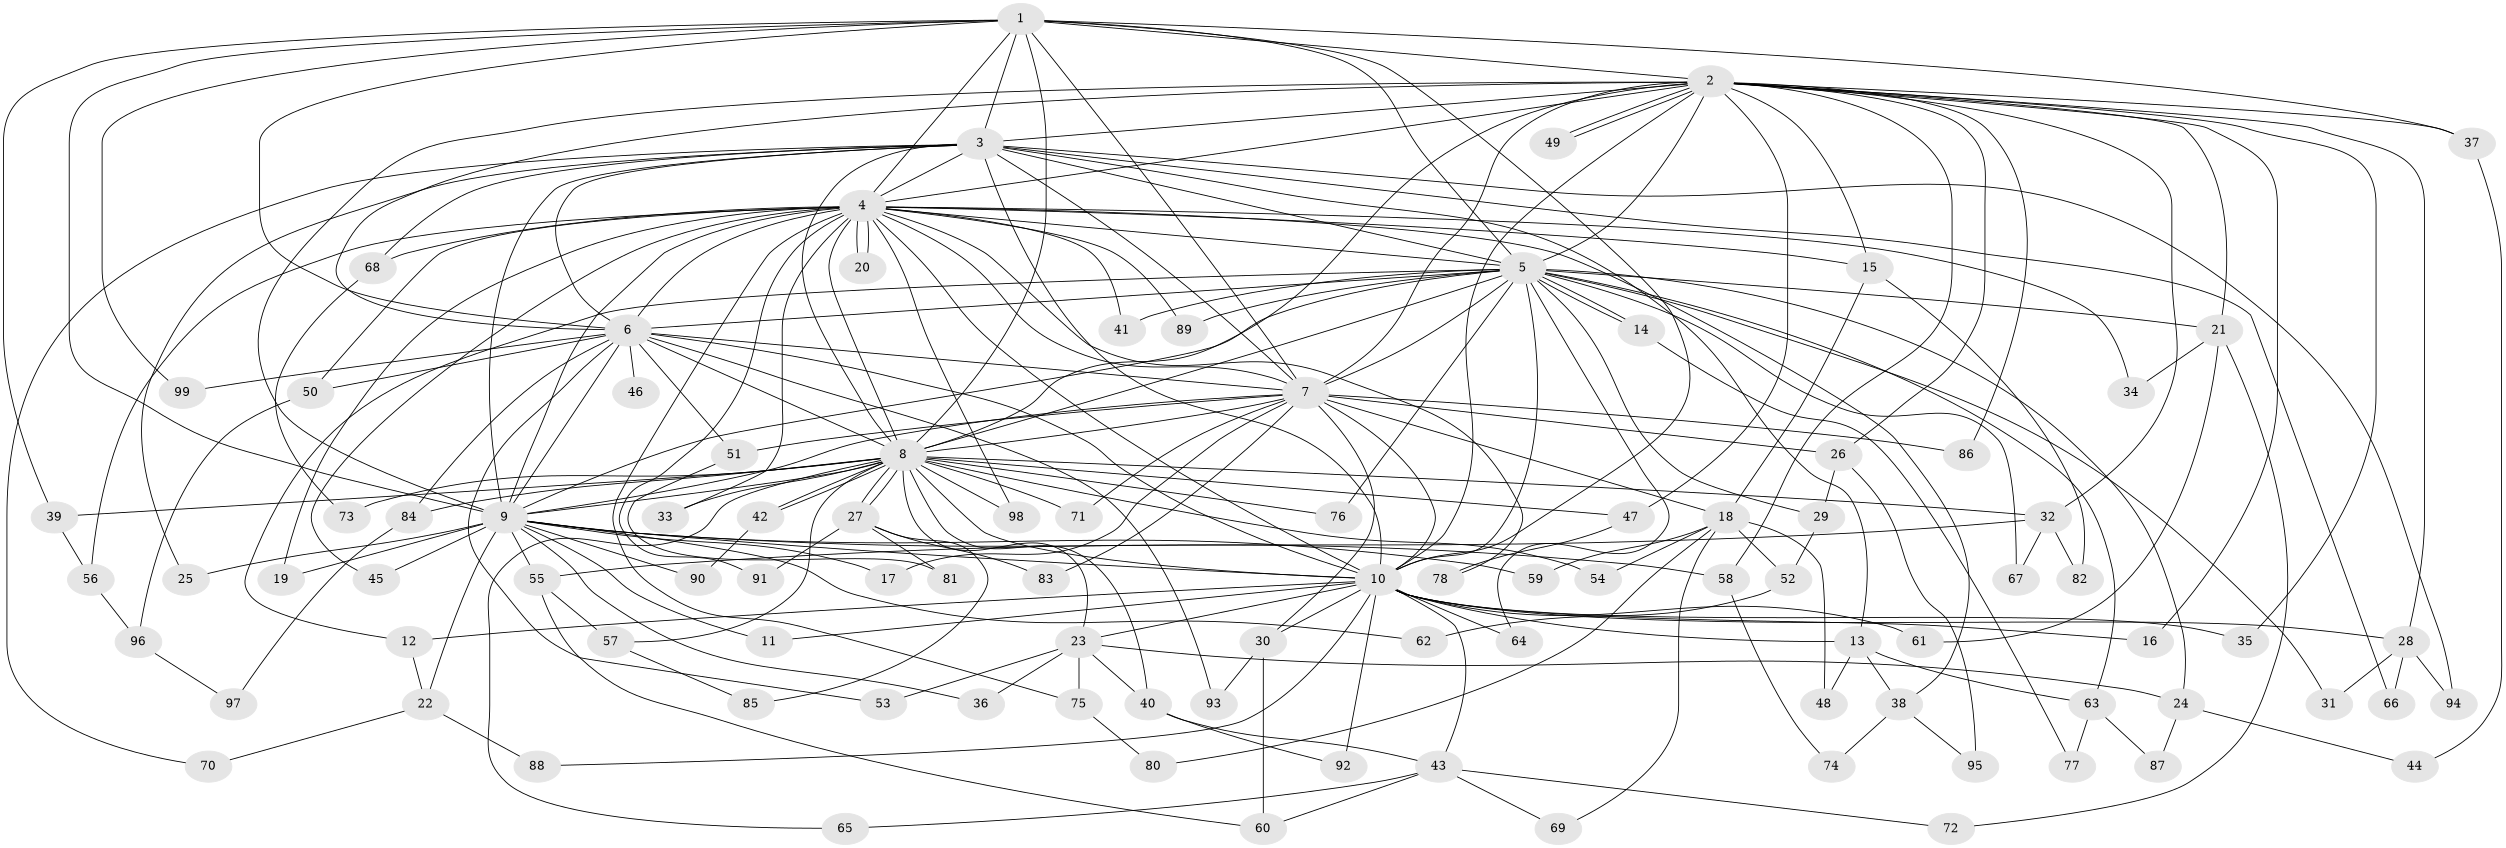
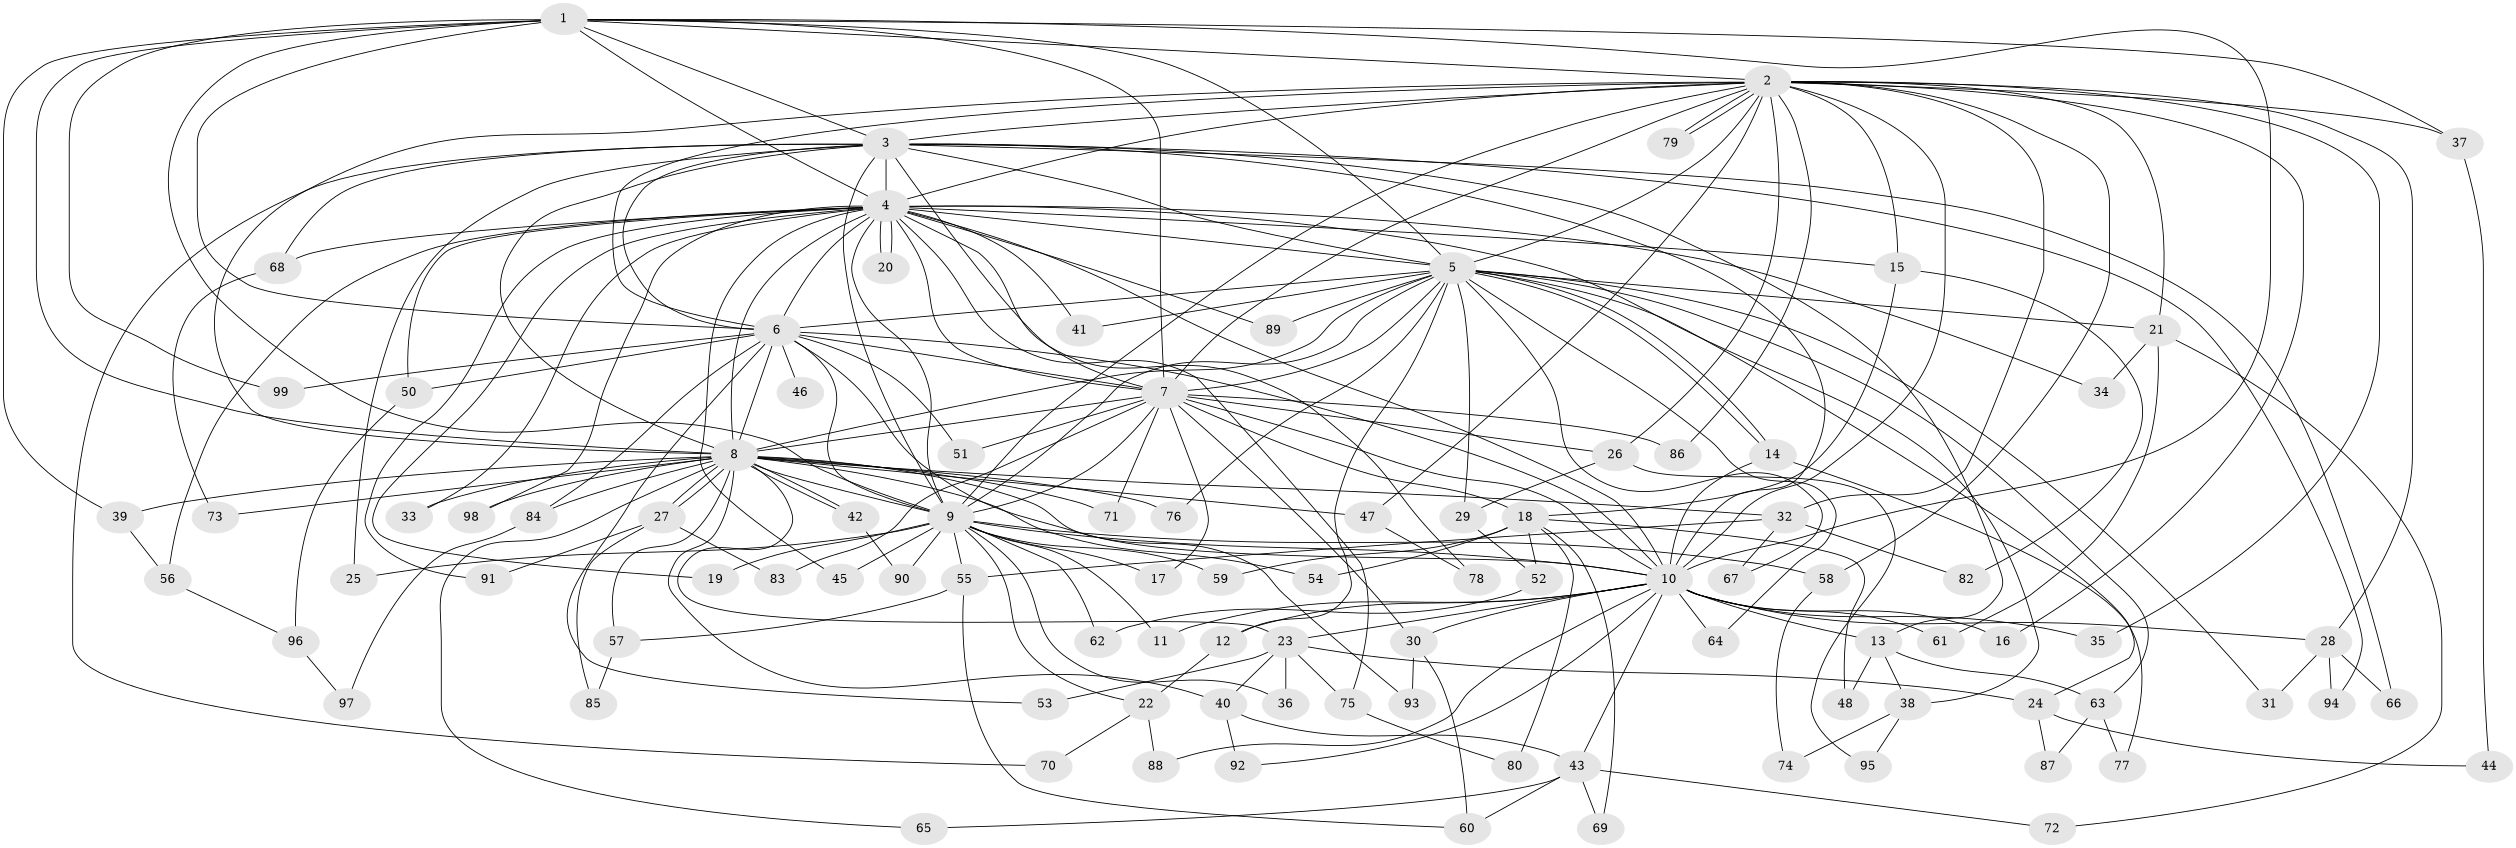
node "49": label "49" -> "79"
edge "5" -- "10": now "14" -- "10"
node "81": removed
